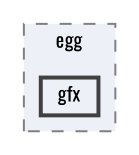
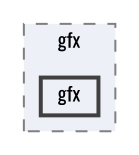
cluster "egg": label "egg" -> "gfx"
